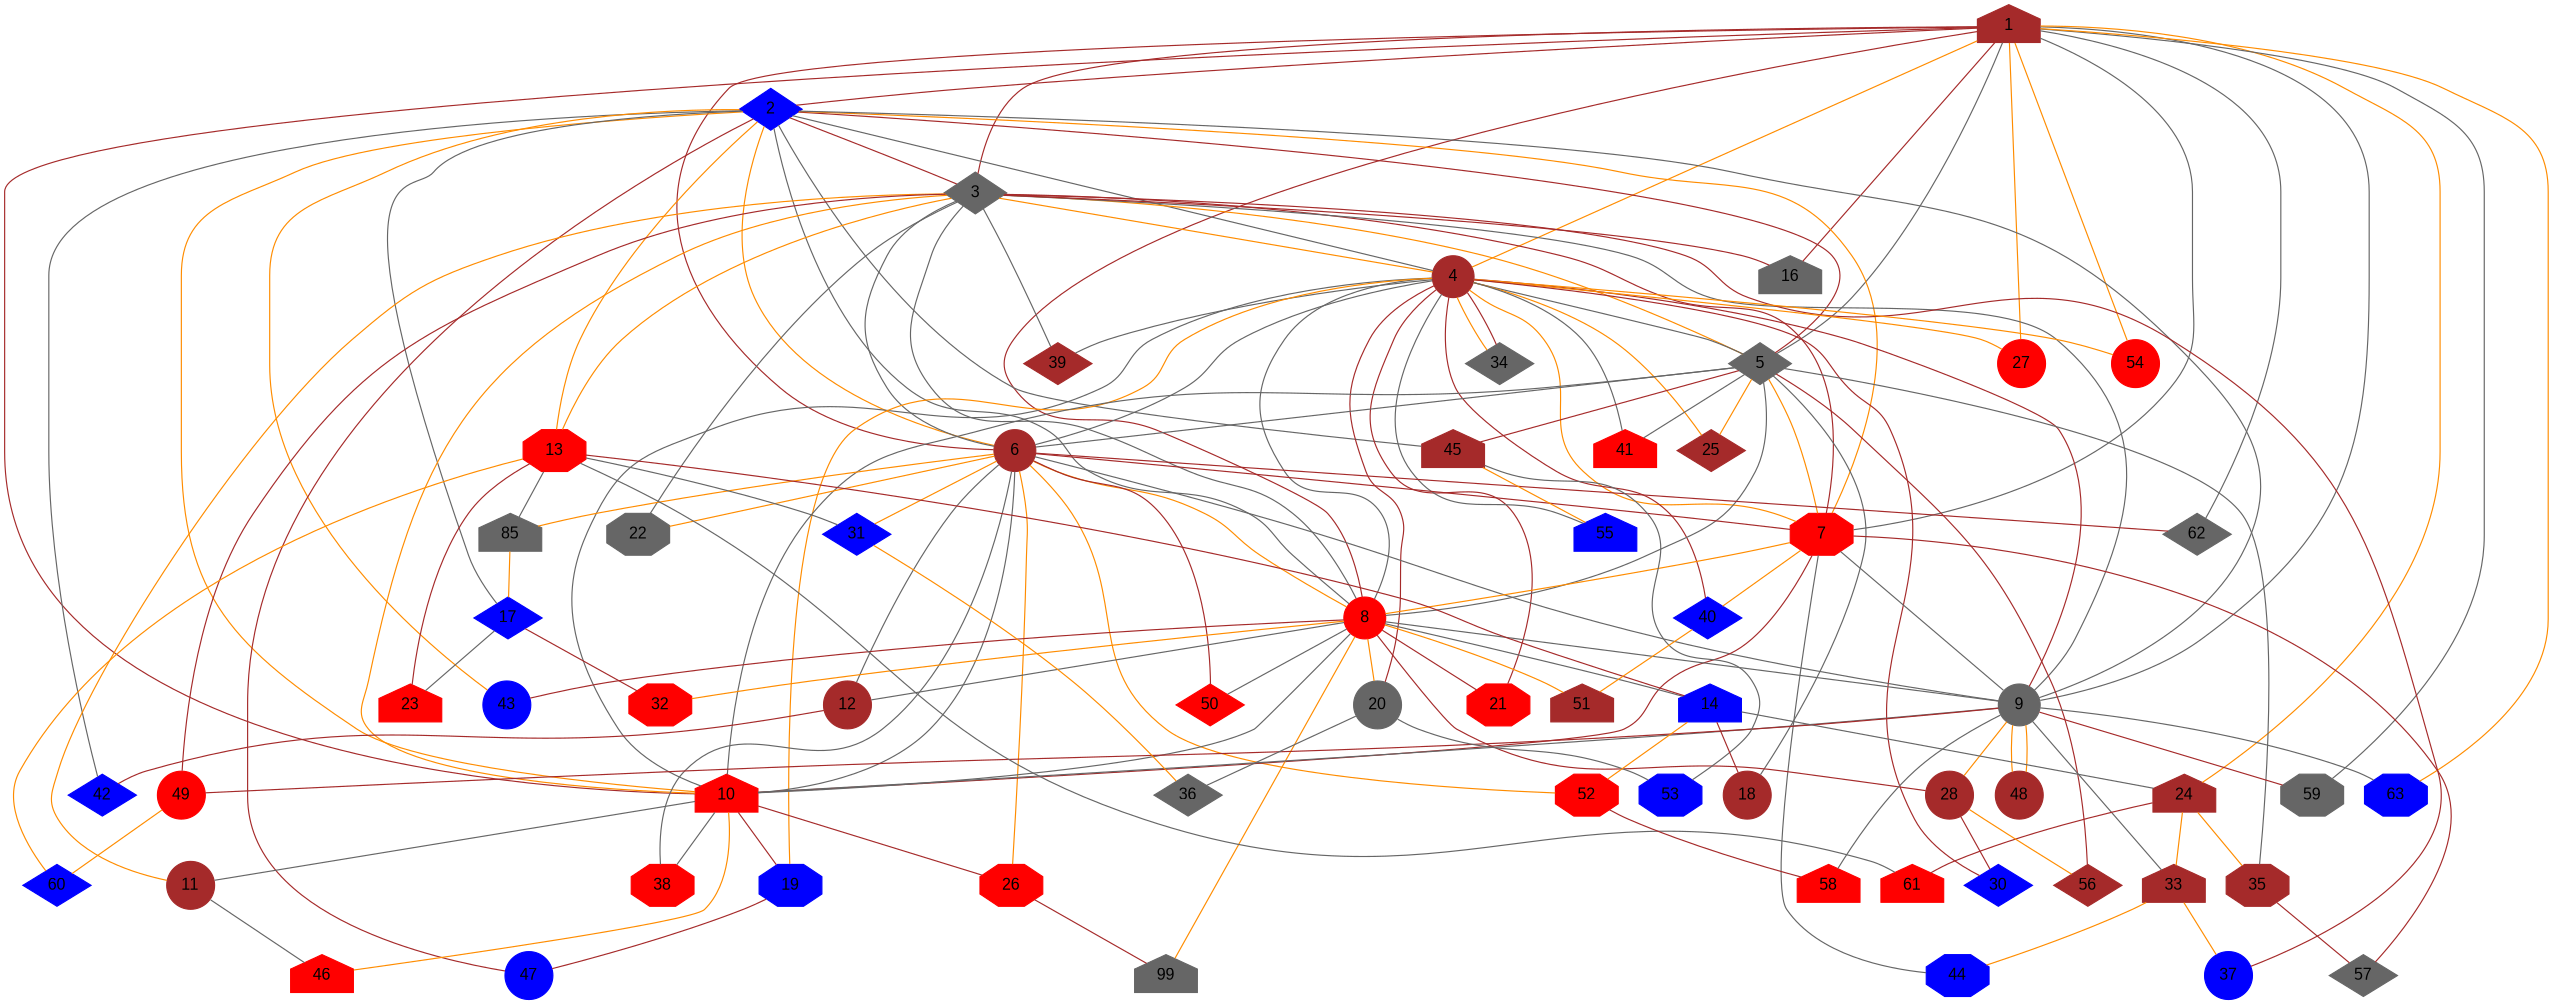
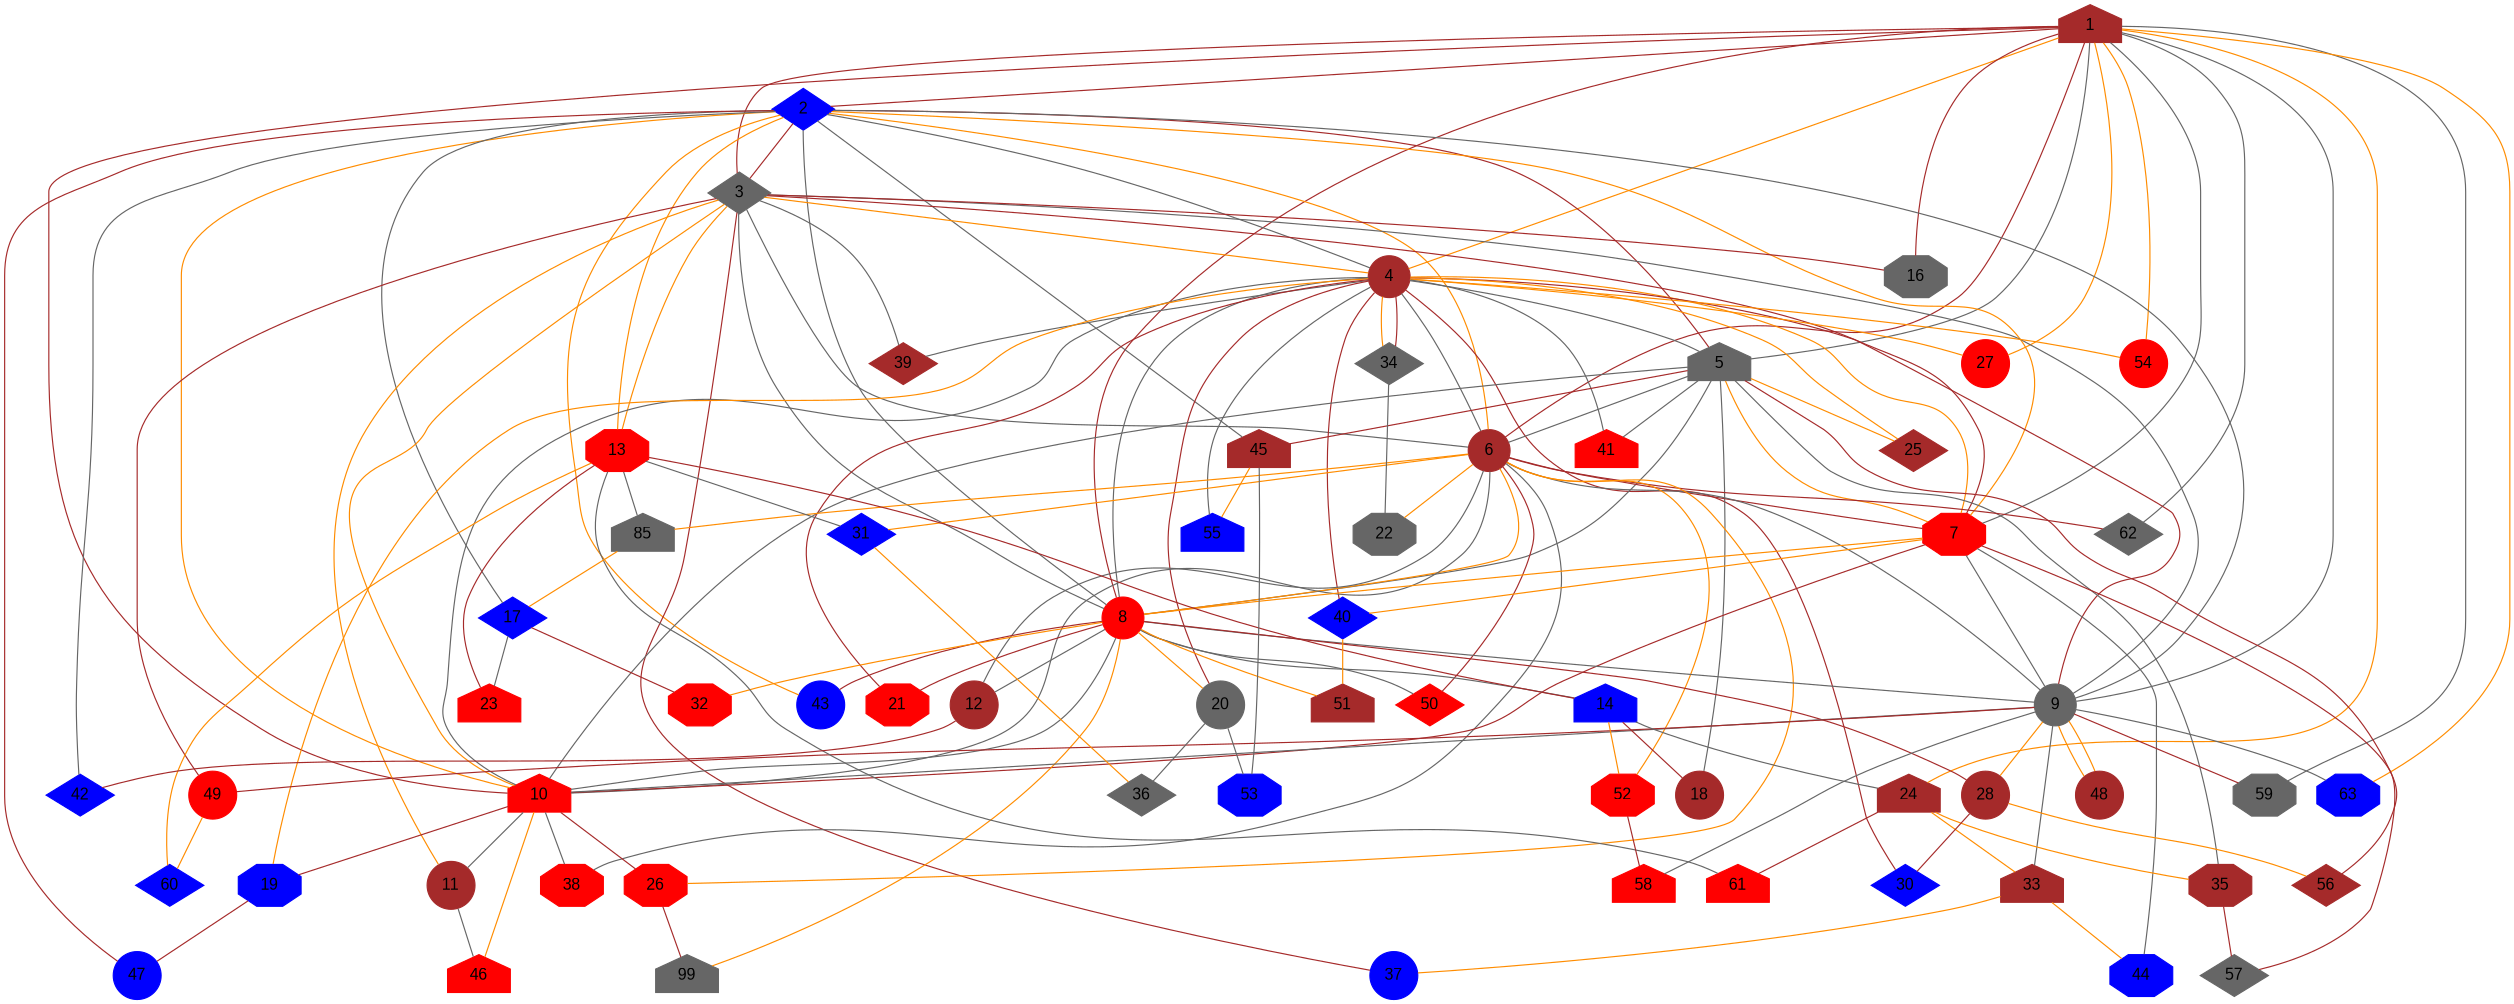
edge "3" -- "5": removed
node "16": shape house -> octagon
edge "3" -- "22": now "34" -- "22"
node "5": shape diamond -> house
